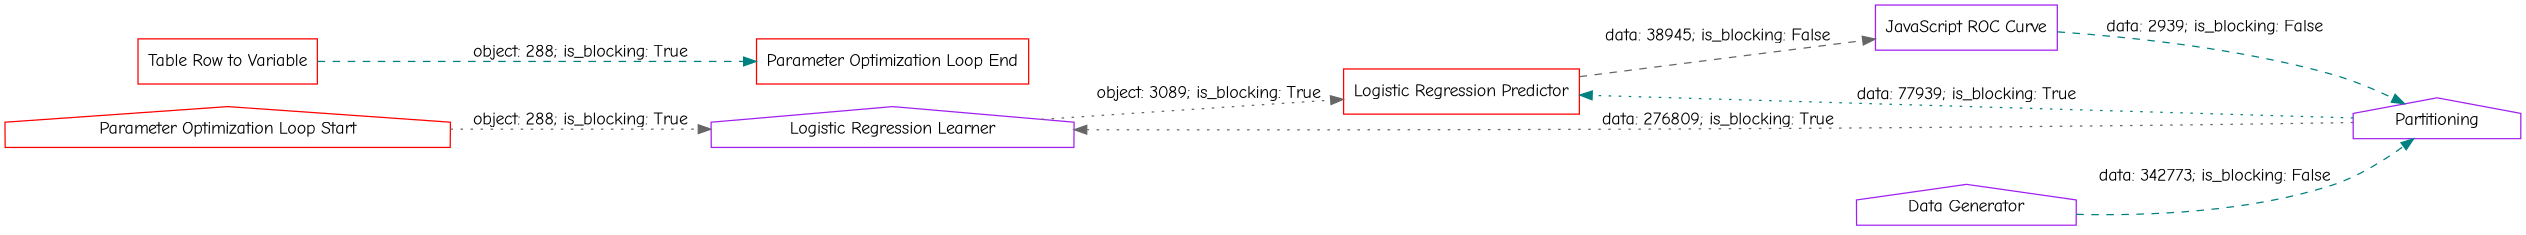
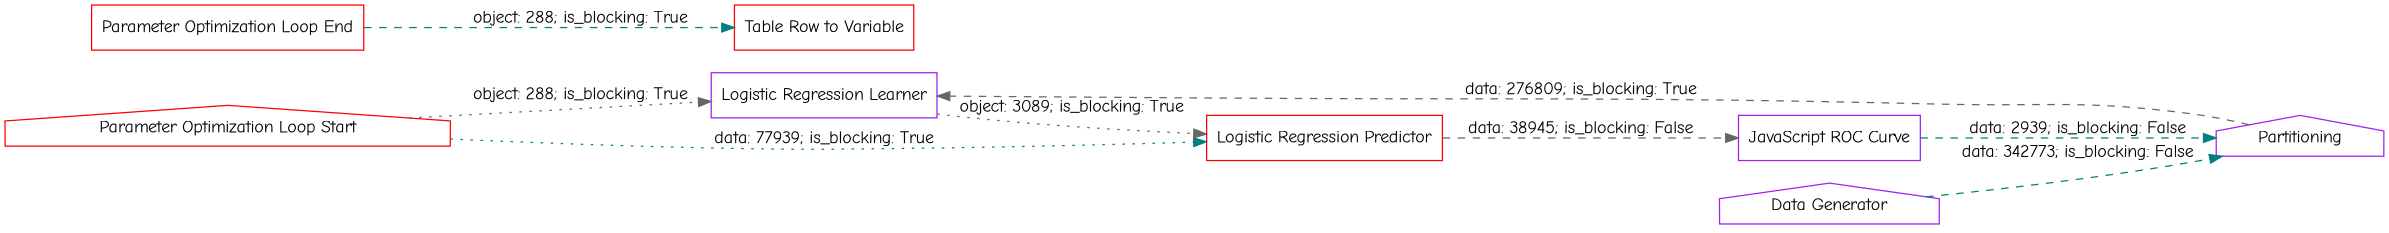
edge "Table Row to Variable" -> "Parameter Optimization Loop End": reversed
edge "Partitioning" -> "Logistic Regression Predictor": now "Parameter Optimization Loop Start" -> "Logistic Regression Predictor"
node "Logistic Regression Learner": shape house -> box
edge "Partitioning" -> "Logistic Regression Learner": style dotted -> dashed
